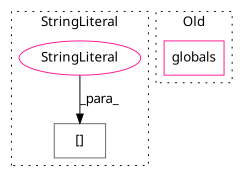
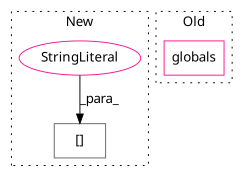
cluster "StringLiteral": label "StringLiteral" -> "New"
